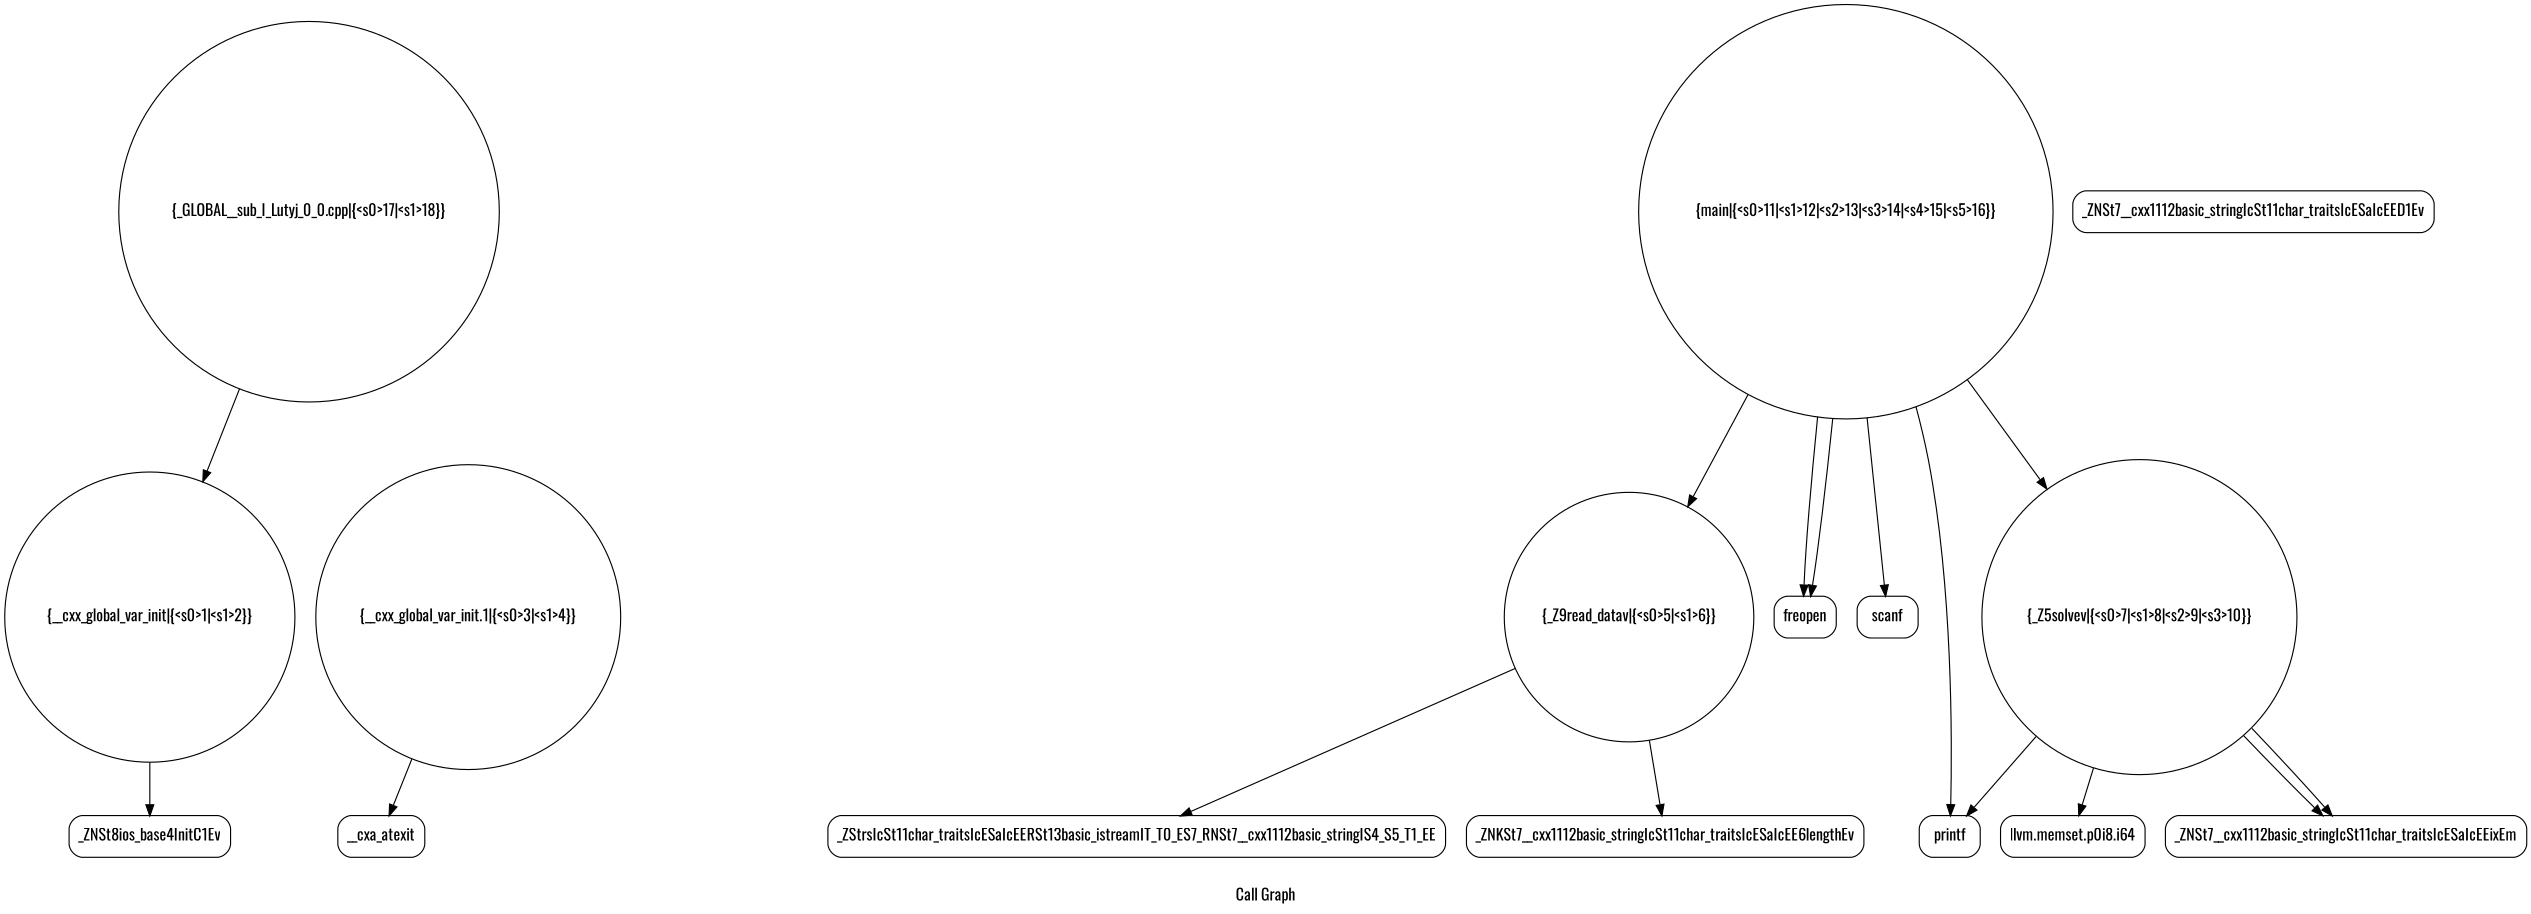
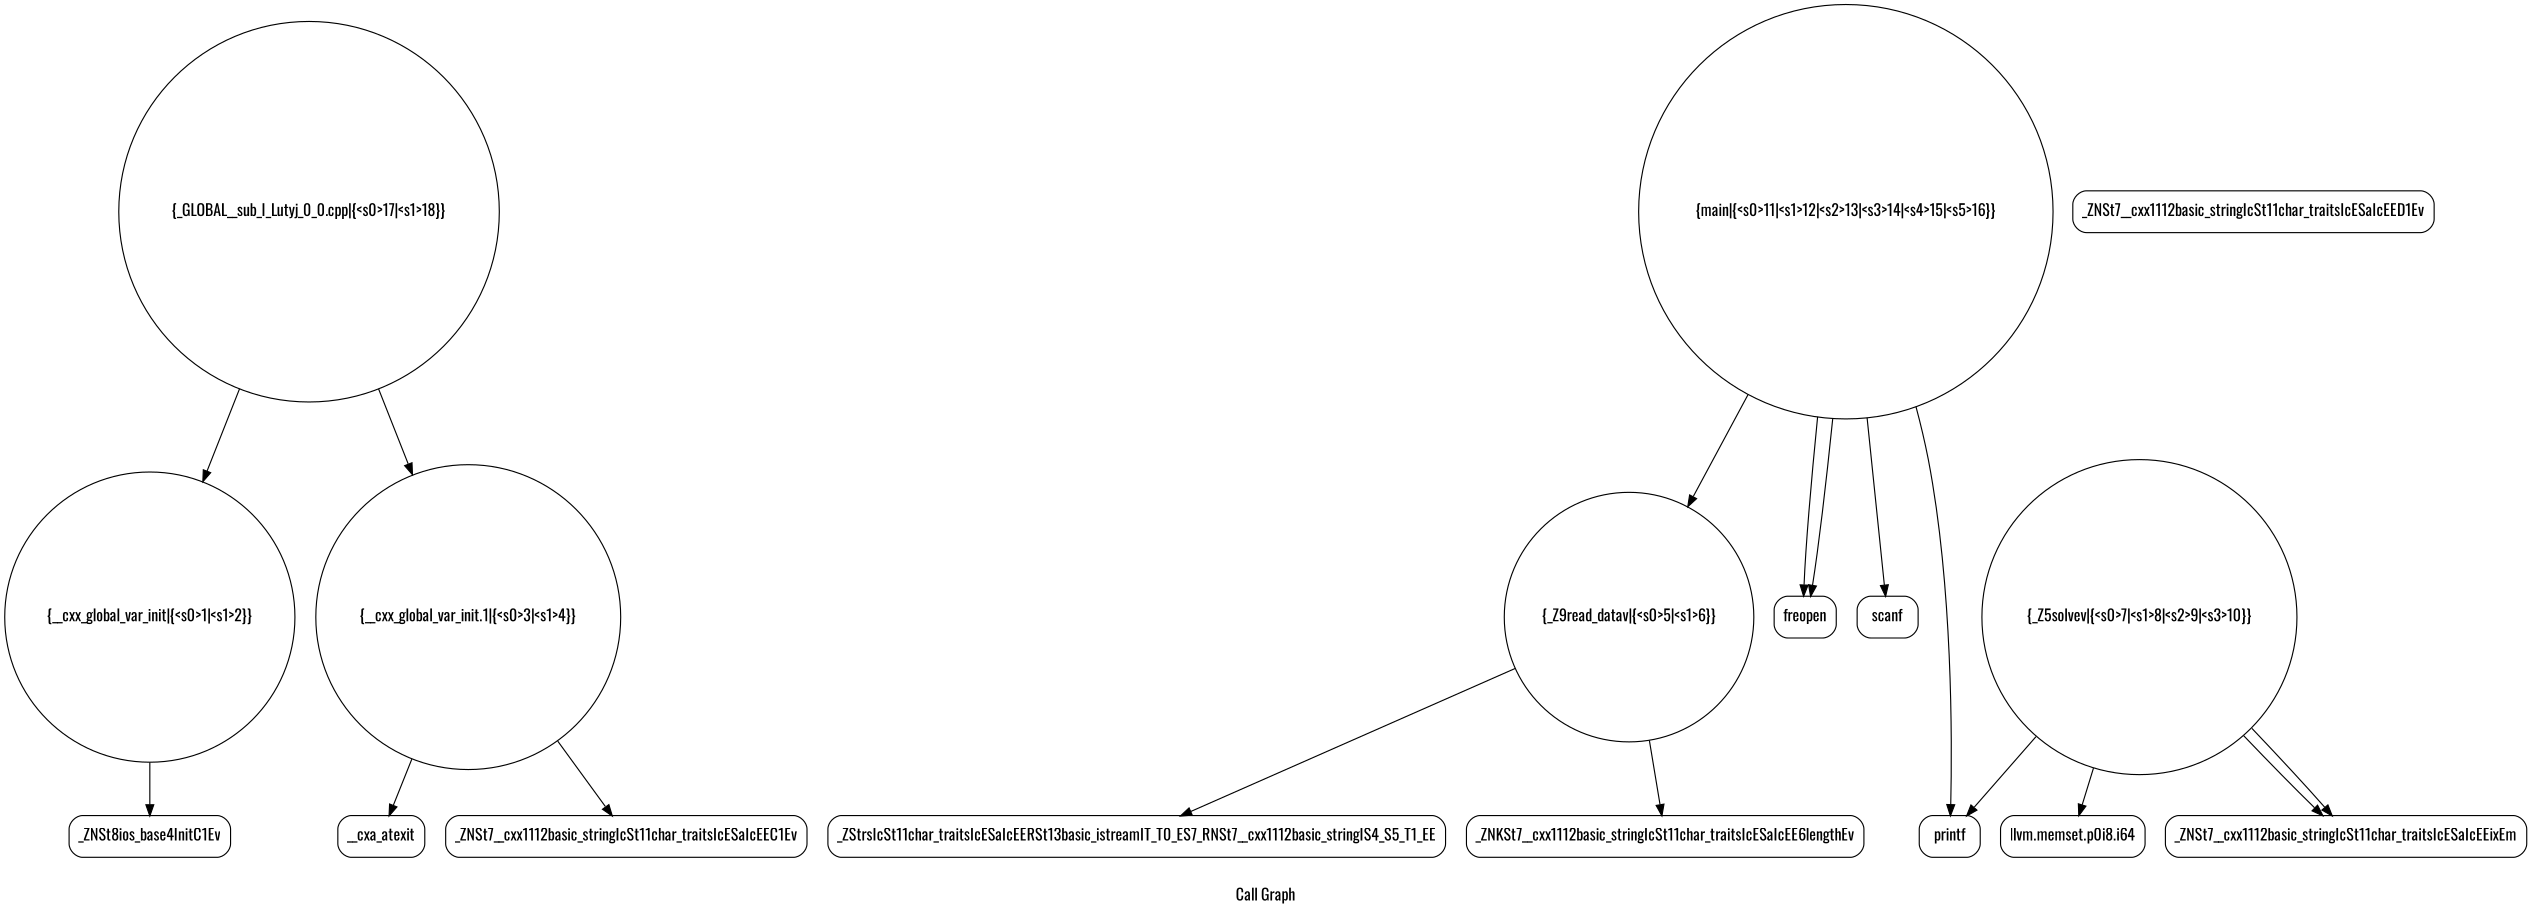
edge "{_GLOBAL__sub_I_Lutyj_0_0.cpp|{<s0>17|<s1>18}}" -> "{__cxx_global_var_init.1|{<s0>3|<s1>4}}": added
edge "{main|{<s0>11|<s1>12|<s2>13|<s3>14|<s4>15|<s5>16}}" -> "{_Z5solvev|{<s0>7|<s1>8|<s2>9|<s3>10}}": removed
node "_ZNSt7__cxx1112basic_stringIcSt11char_traitsIcESaIcEEC1Ev": added
